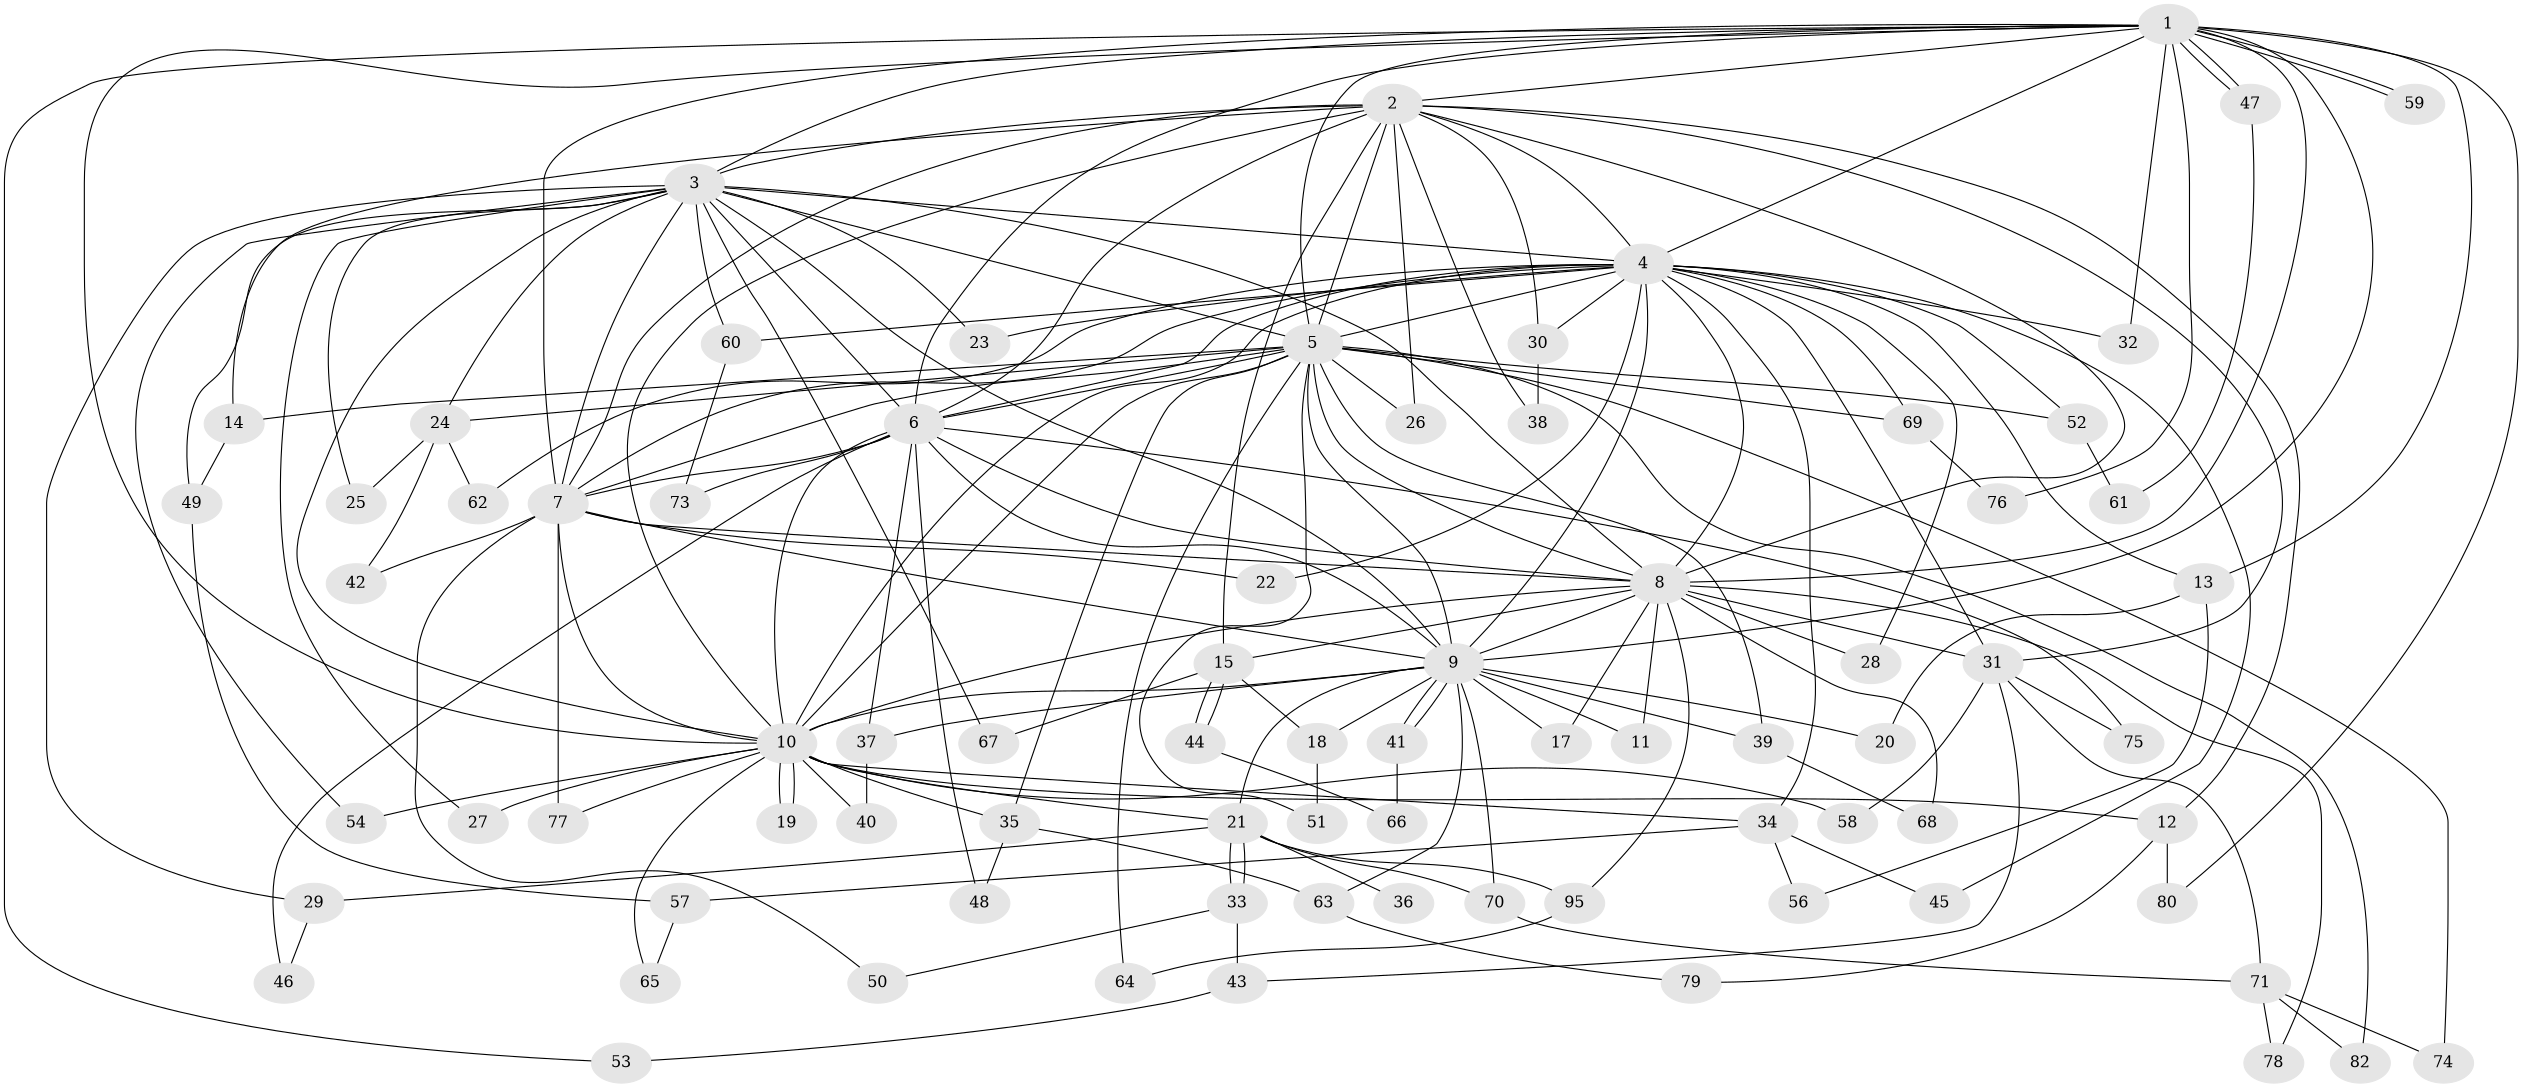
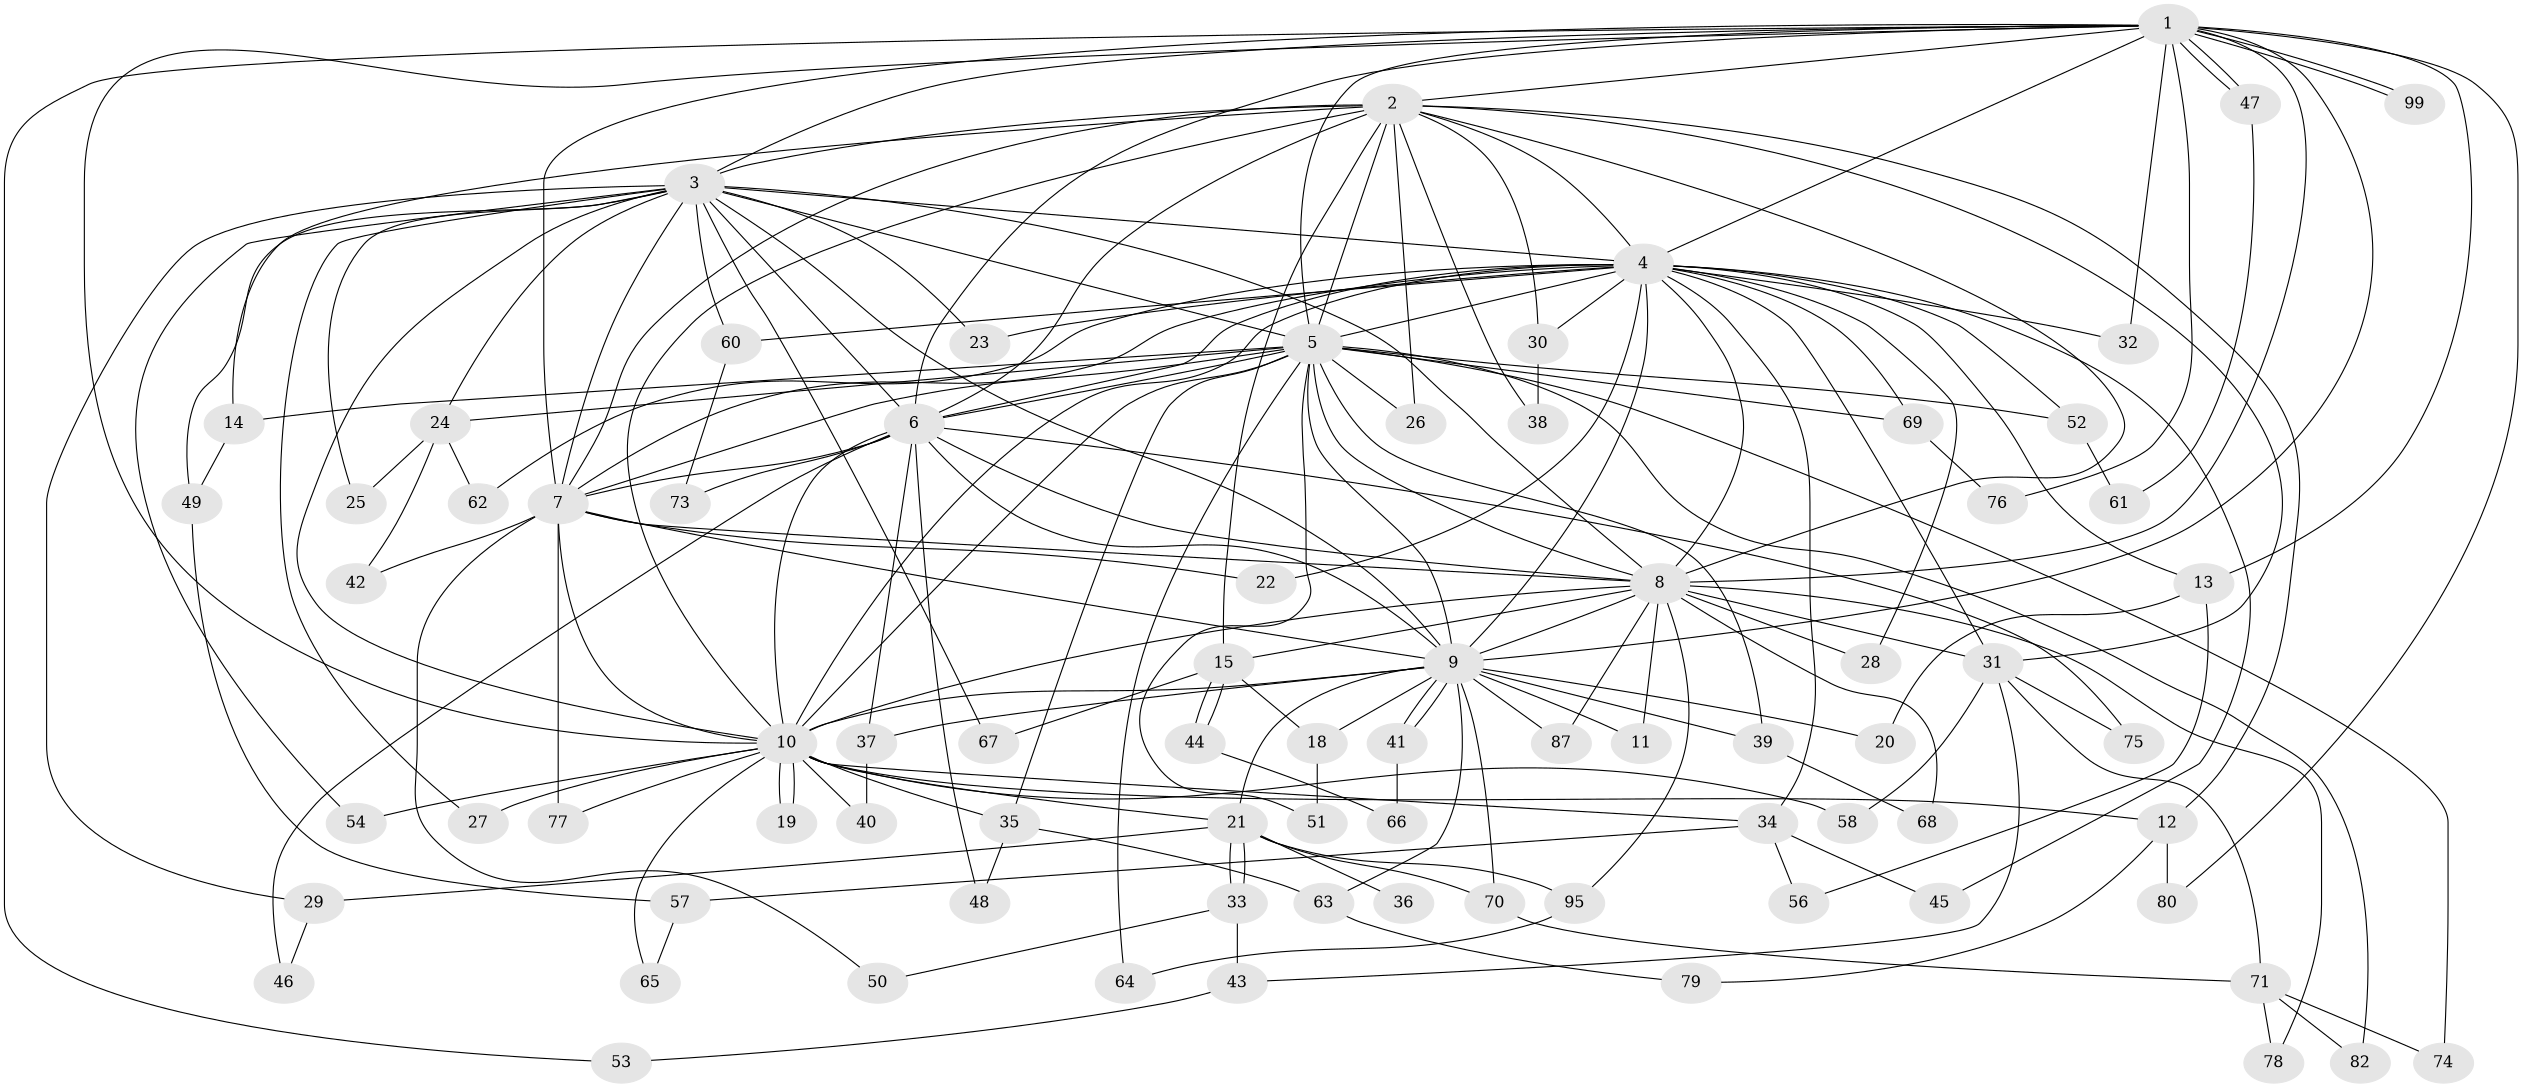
node "59": label "59" -> "99"
node "17": label "17" -> "87"
